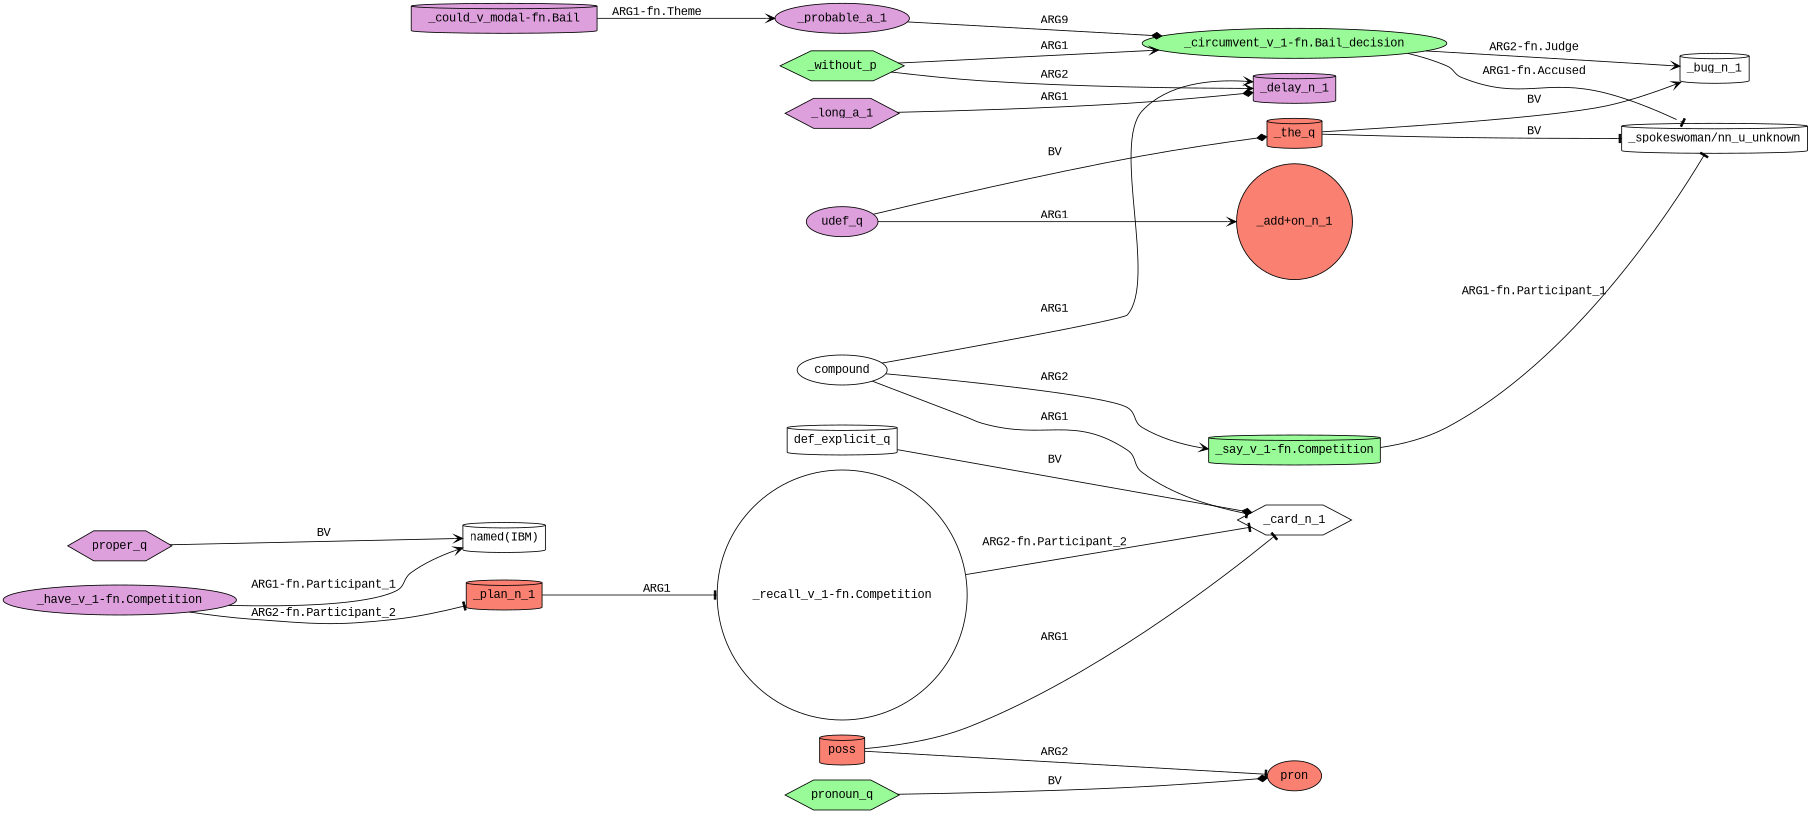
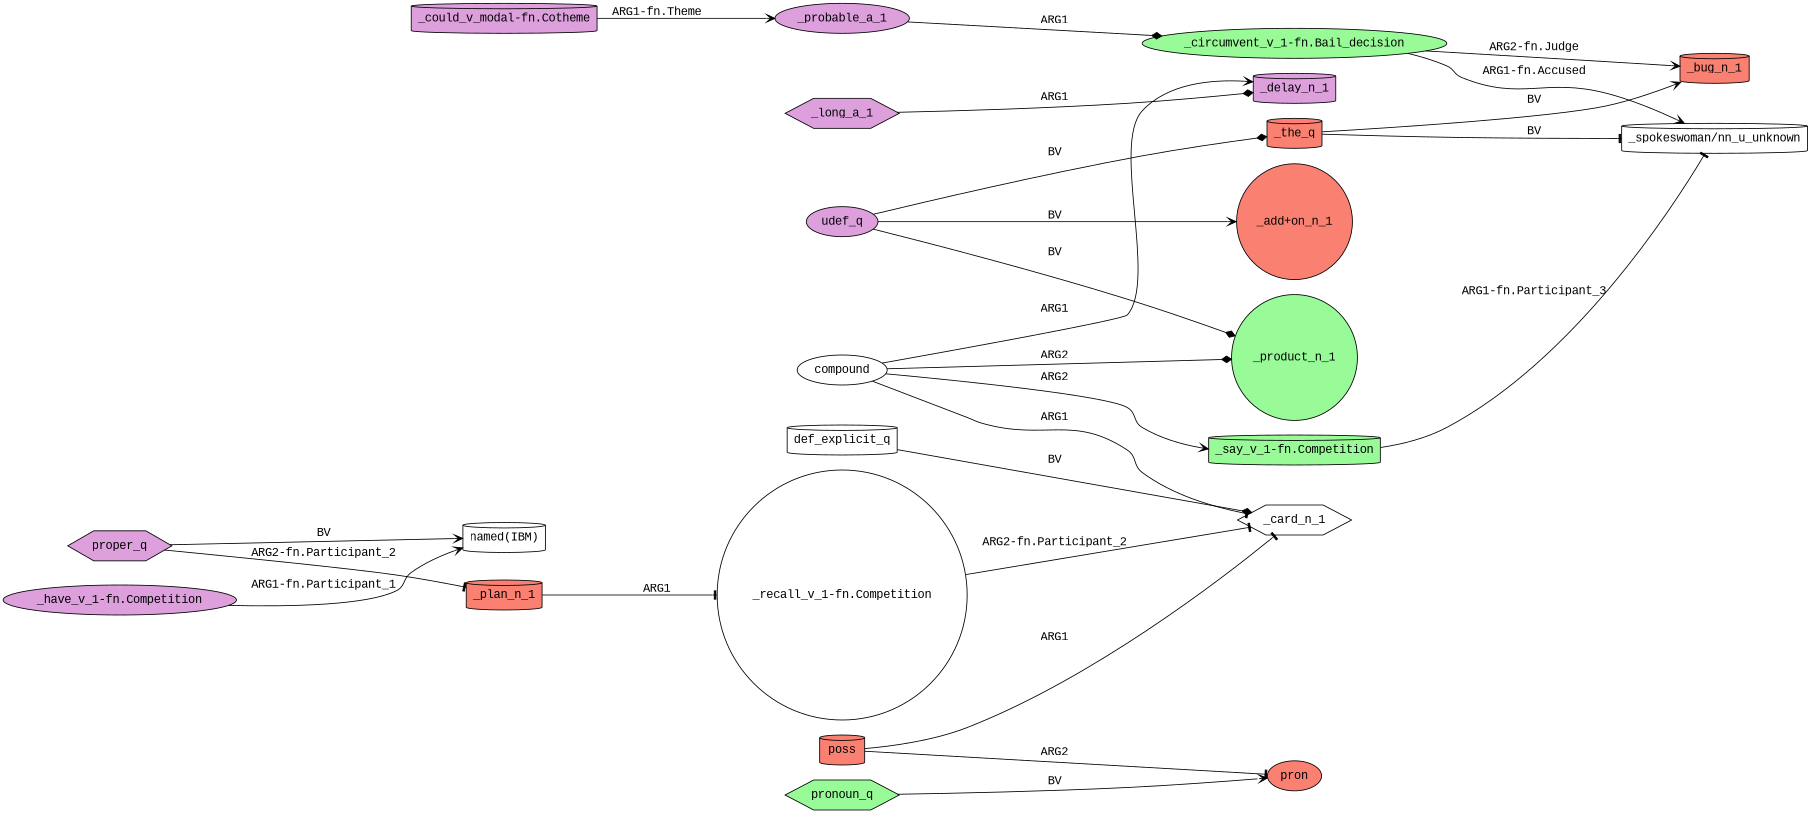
node "_could_v_modal-fn.Bail": label "_could_v_modal-fn.Bail" -> "_could_v_modal-fn.Cotheme"
edge "_probable_a_1" -> "_circumvent_v_1-fn.Bail_decision": label "ARG9" -> "ARG1"
node "_without_p": removed
node "_bug_n_1": fillcolor white -> salmon
edge "_circumvent_v_1-fn.Bail_decision" -> "_spokeswoman/nn_u_unknown": arrowhead tee -> vee
edge "udef_q" -> "_add+on_n_1": label "ARG1" -> "BV"
edge "_say_v_1-fn.Competition" -> "_spokeswoman/nn_u_unknown": label "ARG1-fn.Participant_1" -> "ARG1-fn.Participant_3"
node "_product_n_1": added
edge "_have_v_1-fn.Competition" -> "_plan_n_1": now "proper_q" -> "_plan_n_1"
edge "pronoun_q" -> "pron": arrowhead diamond -> vee
